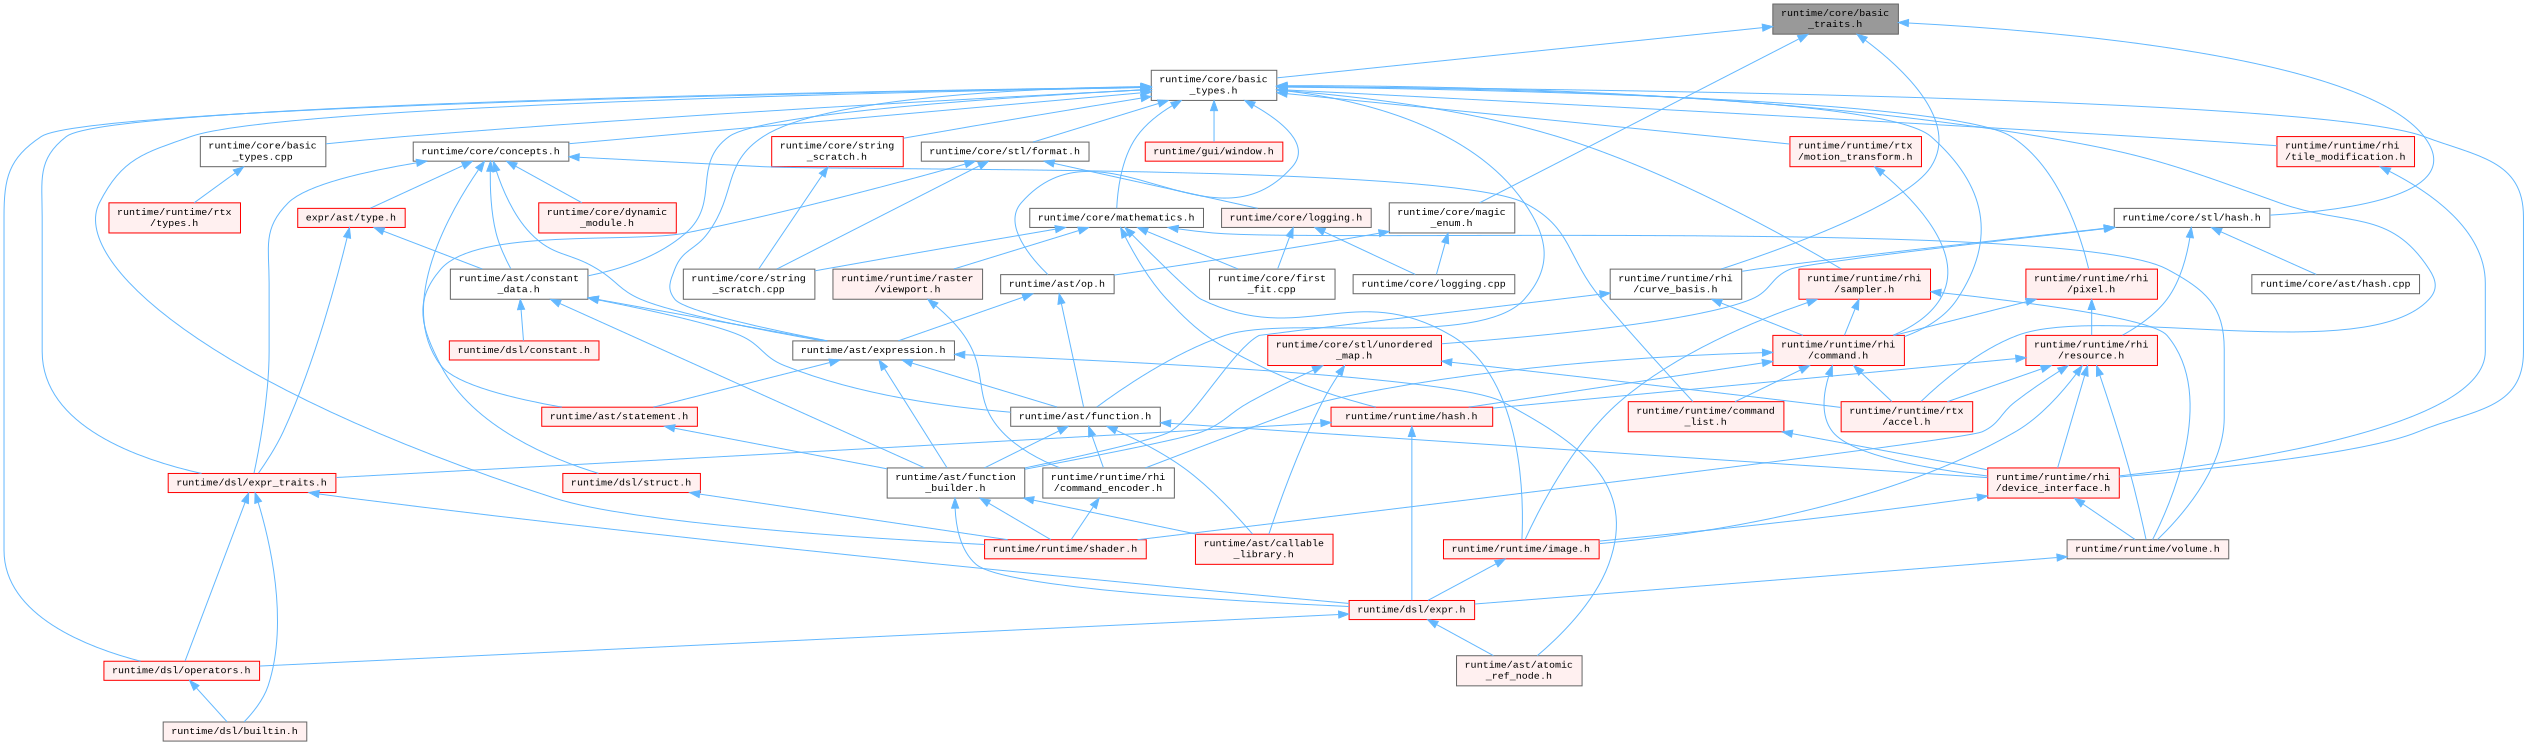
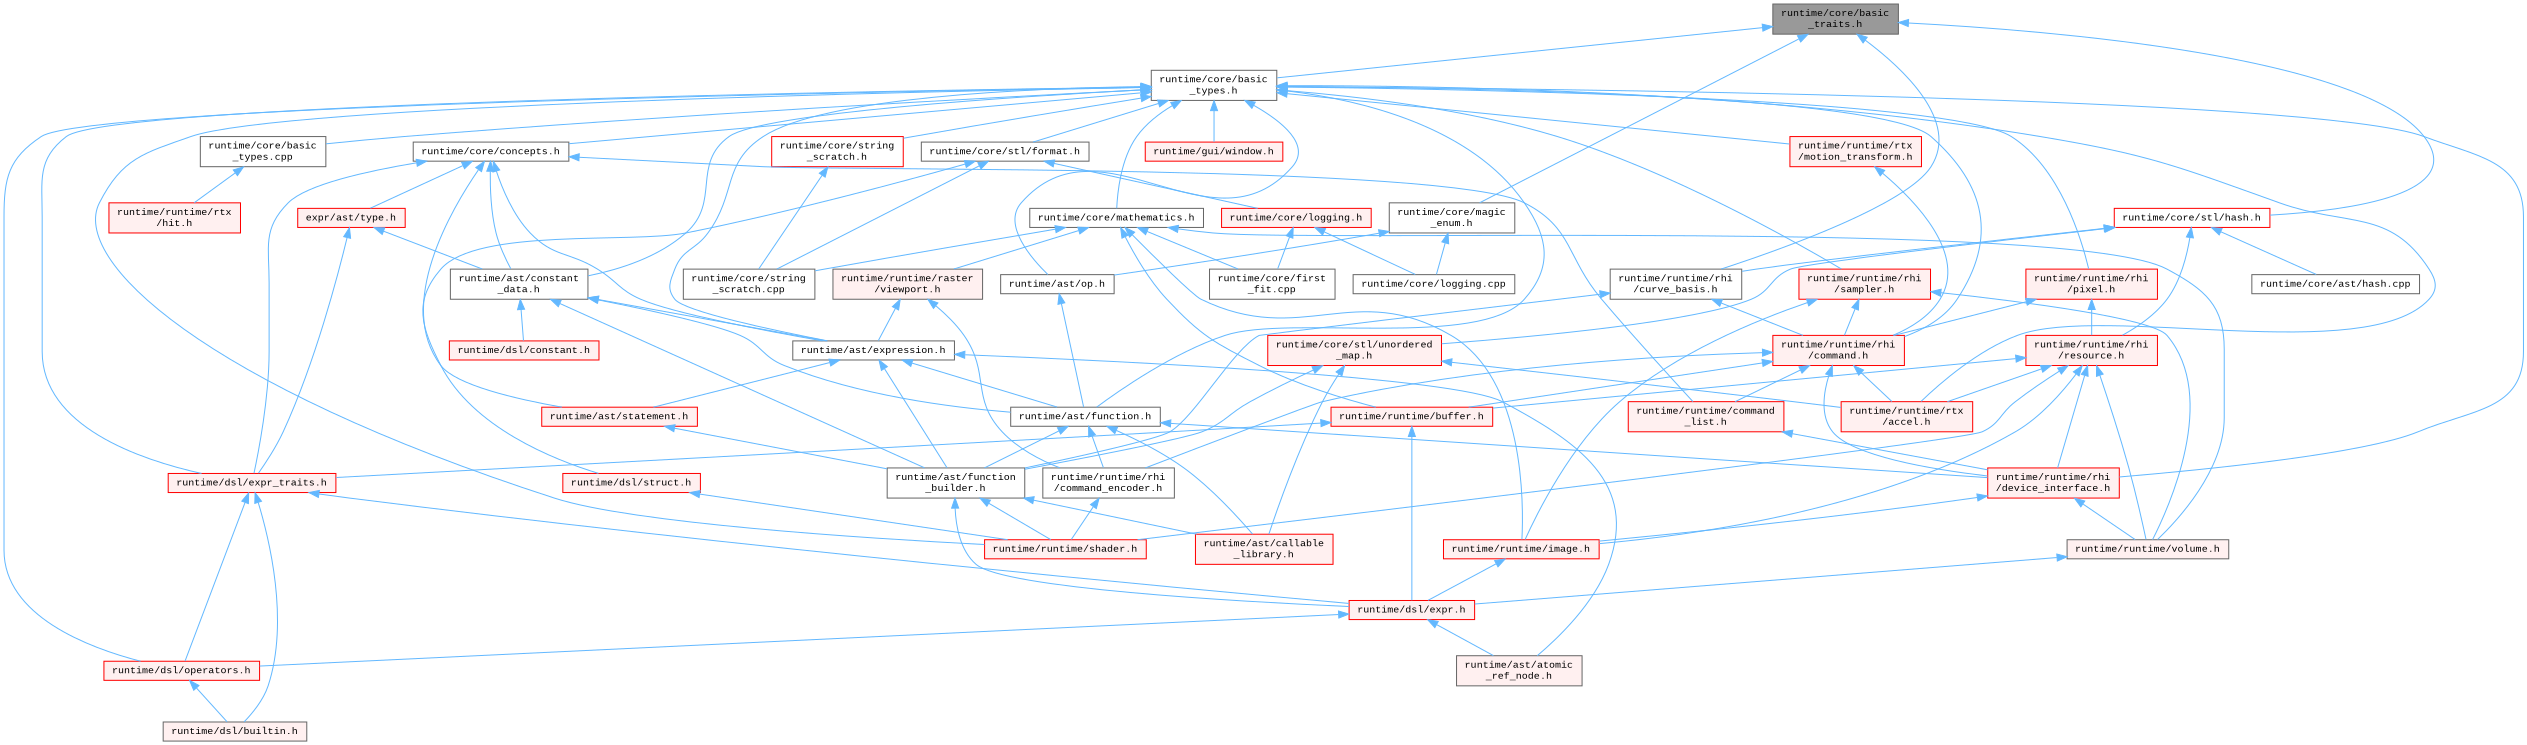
node "runtime/runtime/rhi /tile_modification.h": removed
node "runtime/runtime/rtx /types.h": label "runtime/runtime/rtx /types.h" -> "runtime/runtime/rtx /hit.h"
node "runtime/core/dynamic _module.h": removed
node "runtime/core/logging.h": color grey40 -> red
node "runtime/core/stl/hash.h": color grey40 -> red
edge "runtime/ast/expression.h" -> "runtime/ast/op.h": now "runtime/ast/expression.h" -> "runtime/runtime/raster /viewport.h"
node "runtime/runtime/hash.h": label "runtime/runtime/hash.h" -> "runtime/runtime/buffer.h"
